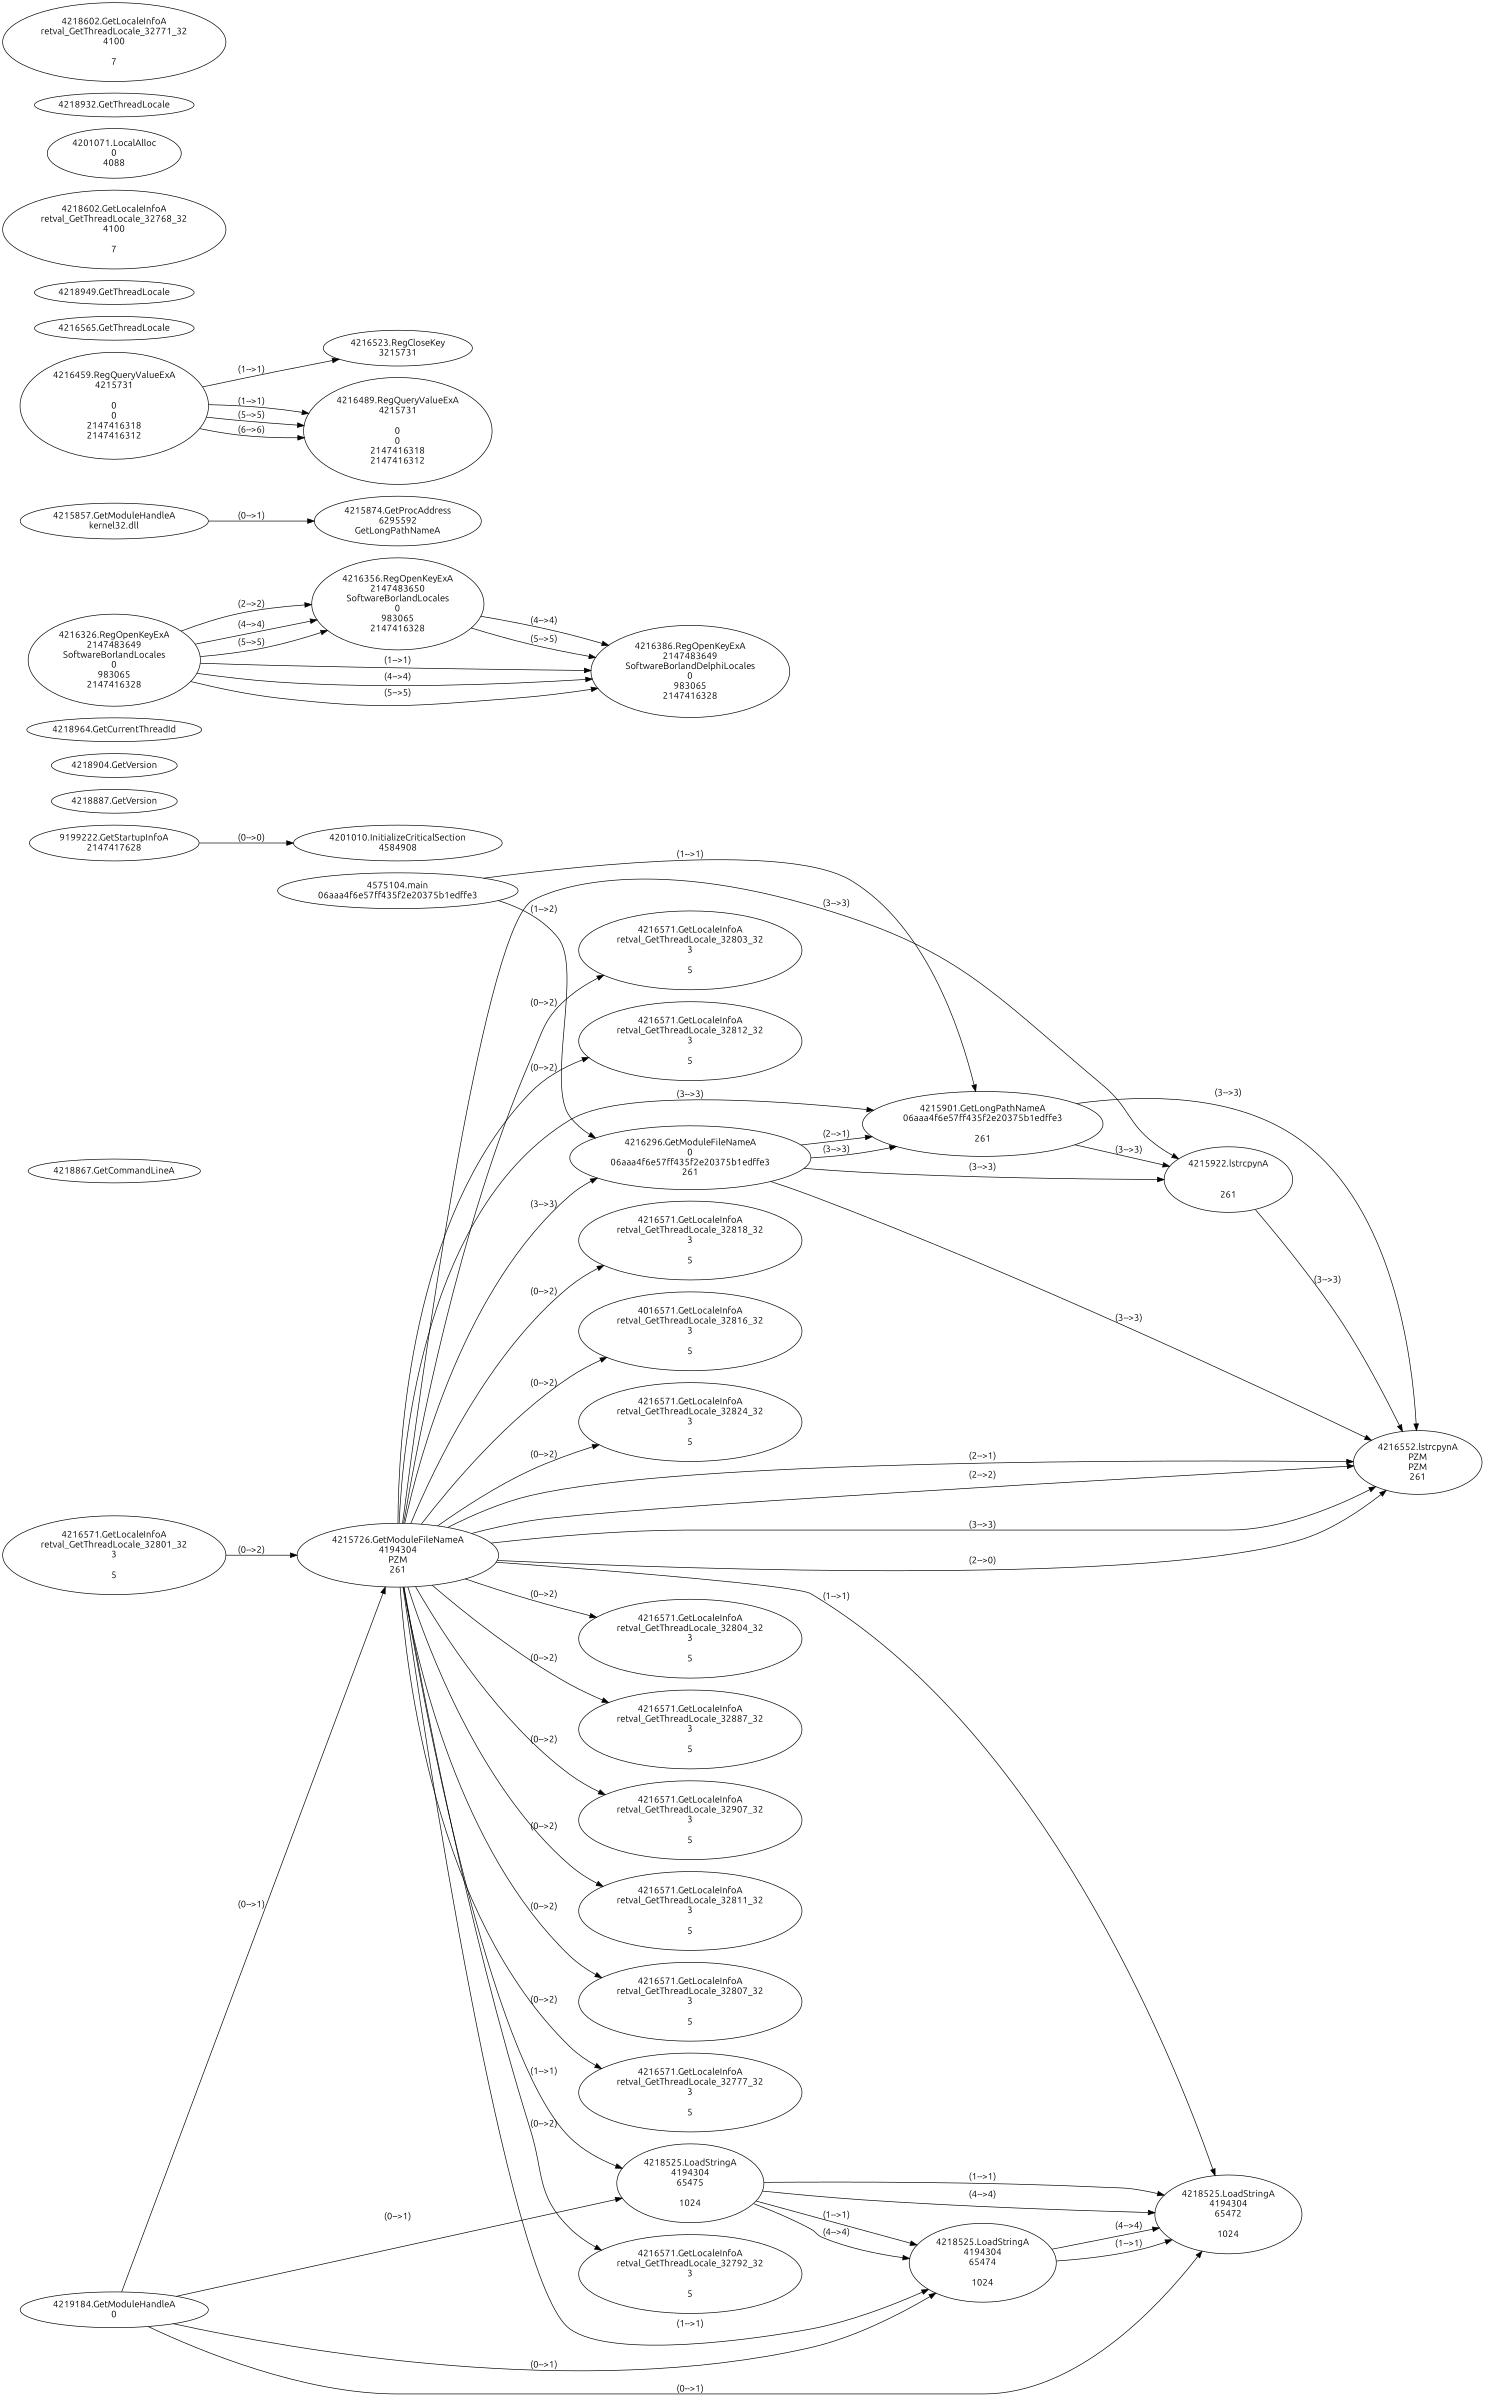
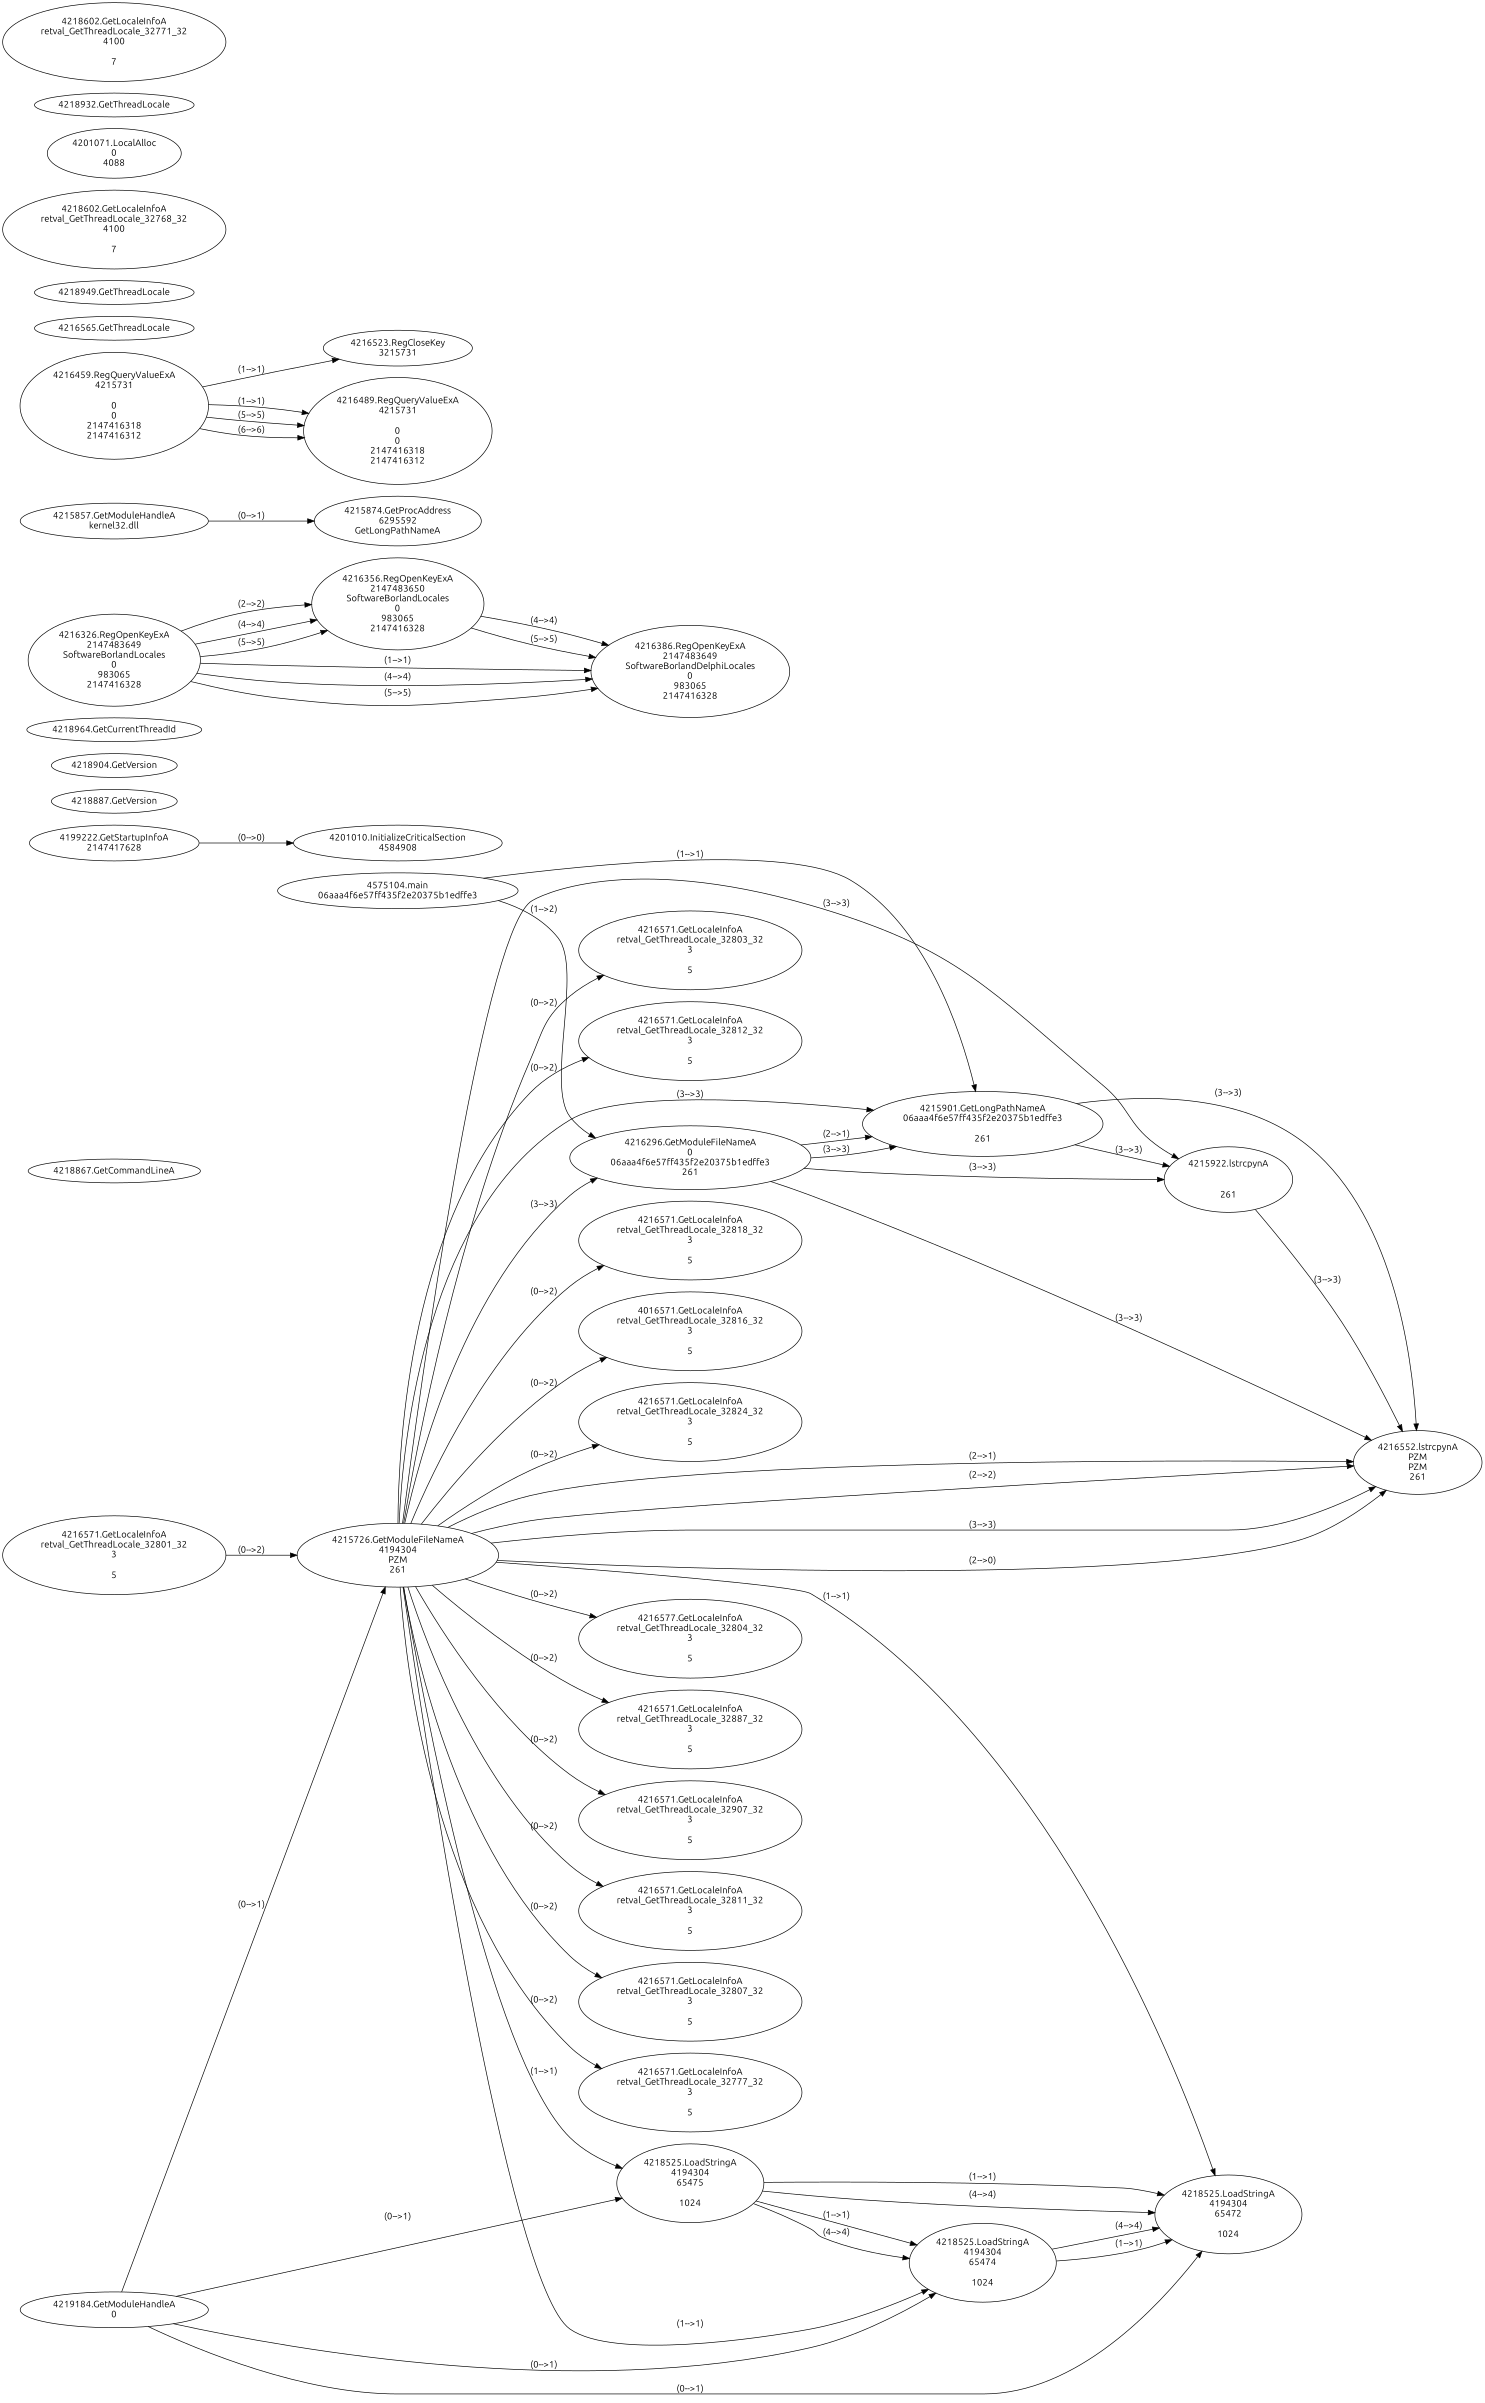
node "9199222.GetStartupInfoA 2147417628": label "9199222.GetStartupInfoA 2147417628" -> "4199222.GetStartupInfoA 2147417628"
node "4216571.GetLocaleInfoA retval_GetThreadLocale_32804_32 3 5": label "4216571.GetLocaleInfoA retval_GetThreadLocale_32804_32 3 5" -> "4216577.GetLocaleInfoA retval_GetThreadLocale_32804_32 3 5"
node "4216571.GetLocaleInfoA retval_GetThreadLocale_32792_32 3 5": removed
